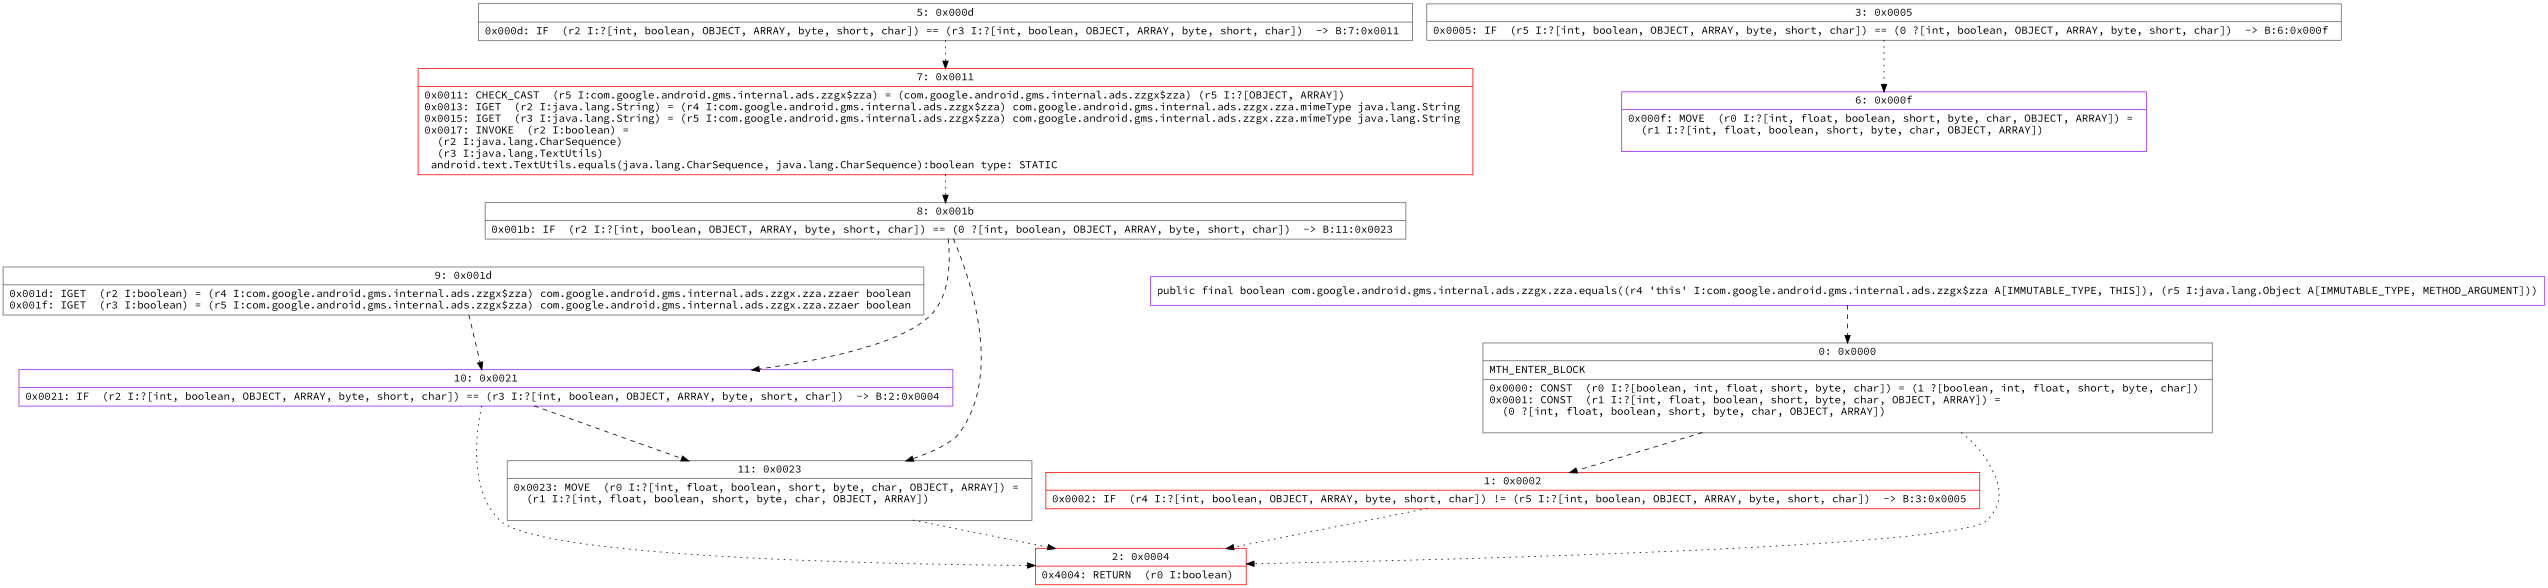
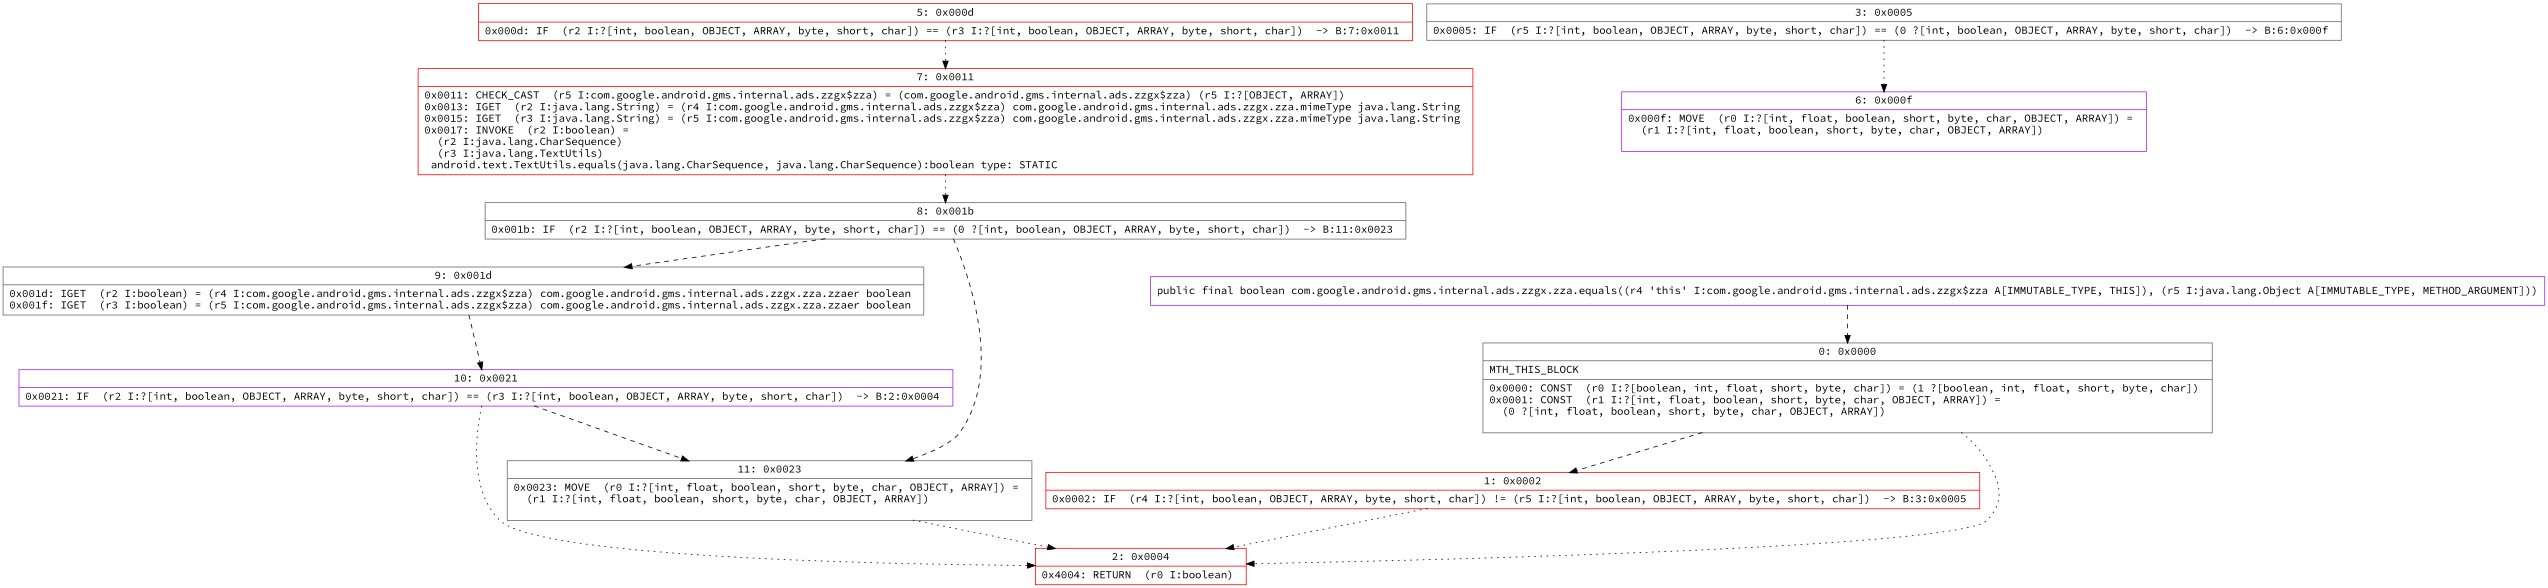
node "5: 0x000d": color gray40 -> red
edge "8: 0x001b" -> "10: 0x0021": now "8: 0x001b" -> "9: 0x001d"
node "0: 0x0000": text "MTH_ENTER_BLOCK" -> "MTH_THIS_BLOCK"
